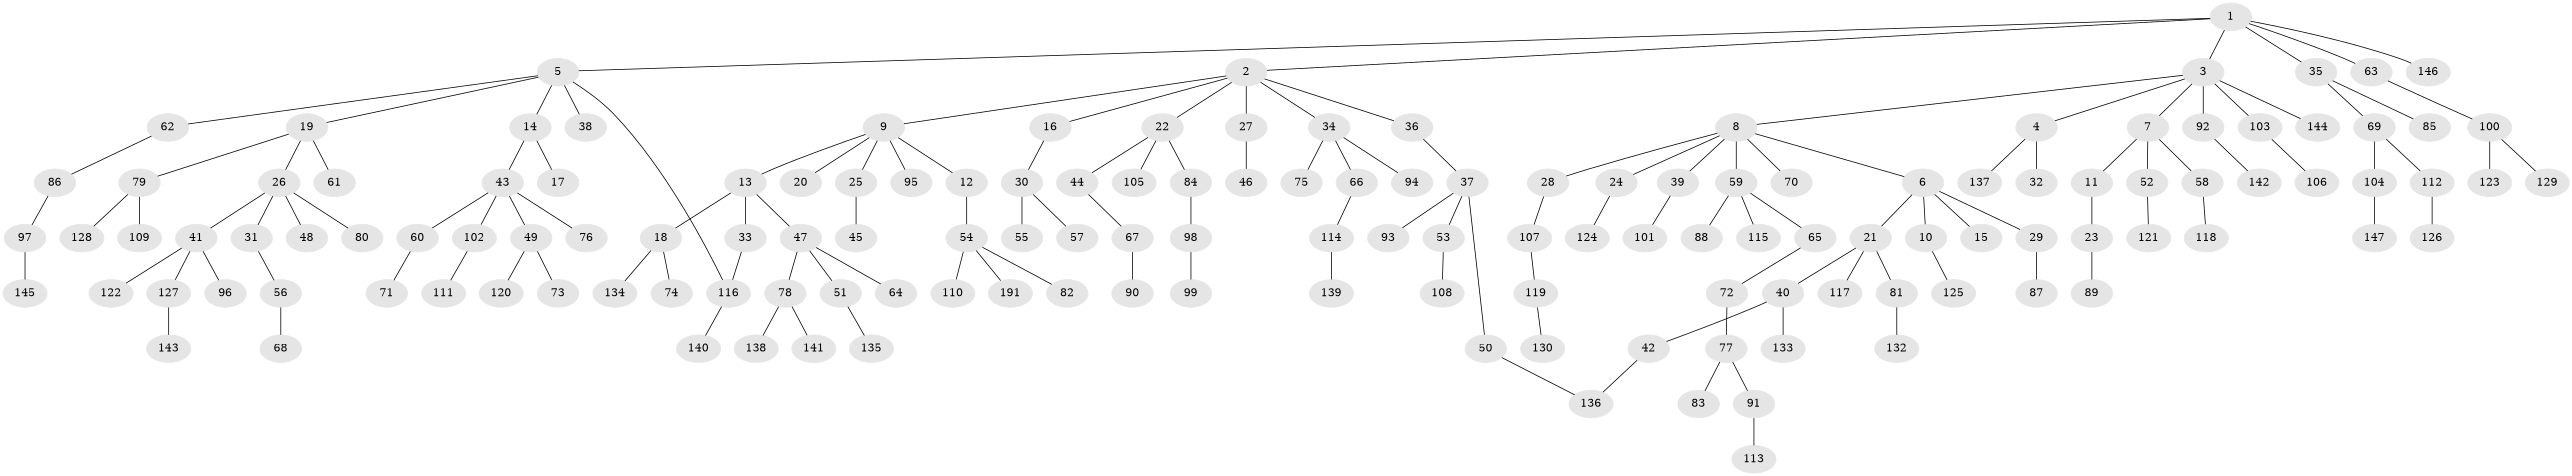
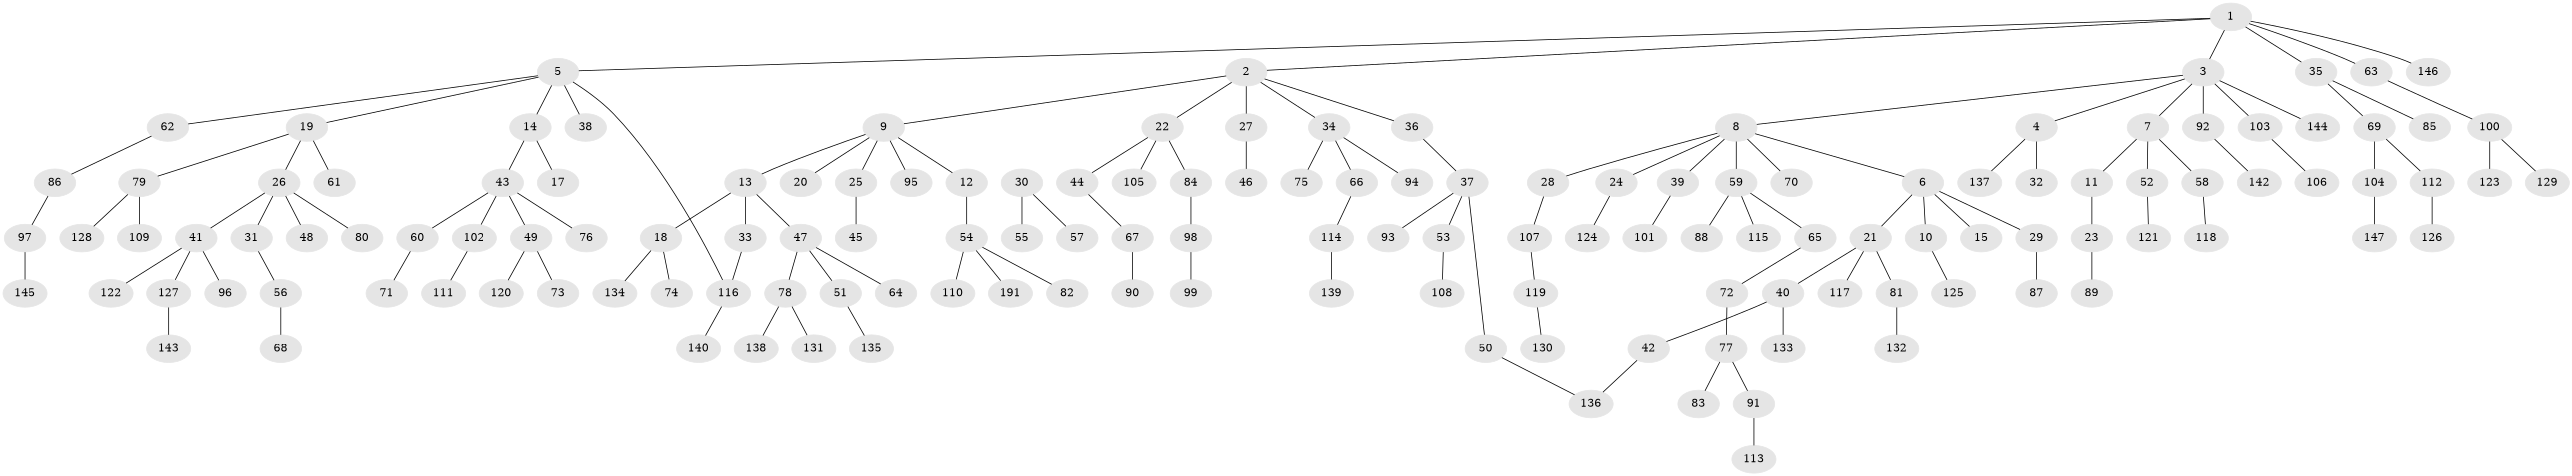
node "16": removed
node "141": label "141" -> "131"
